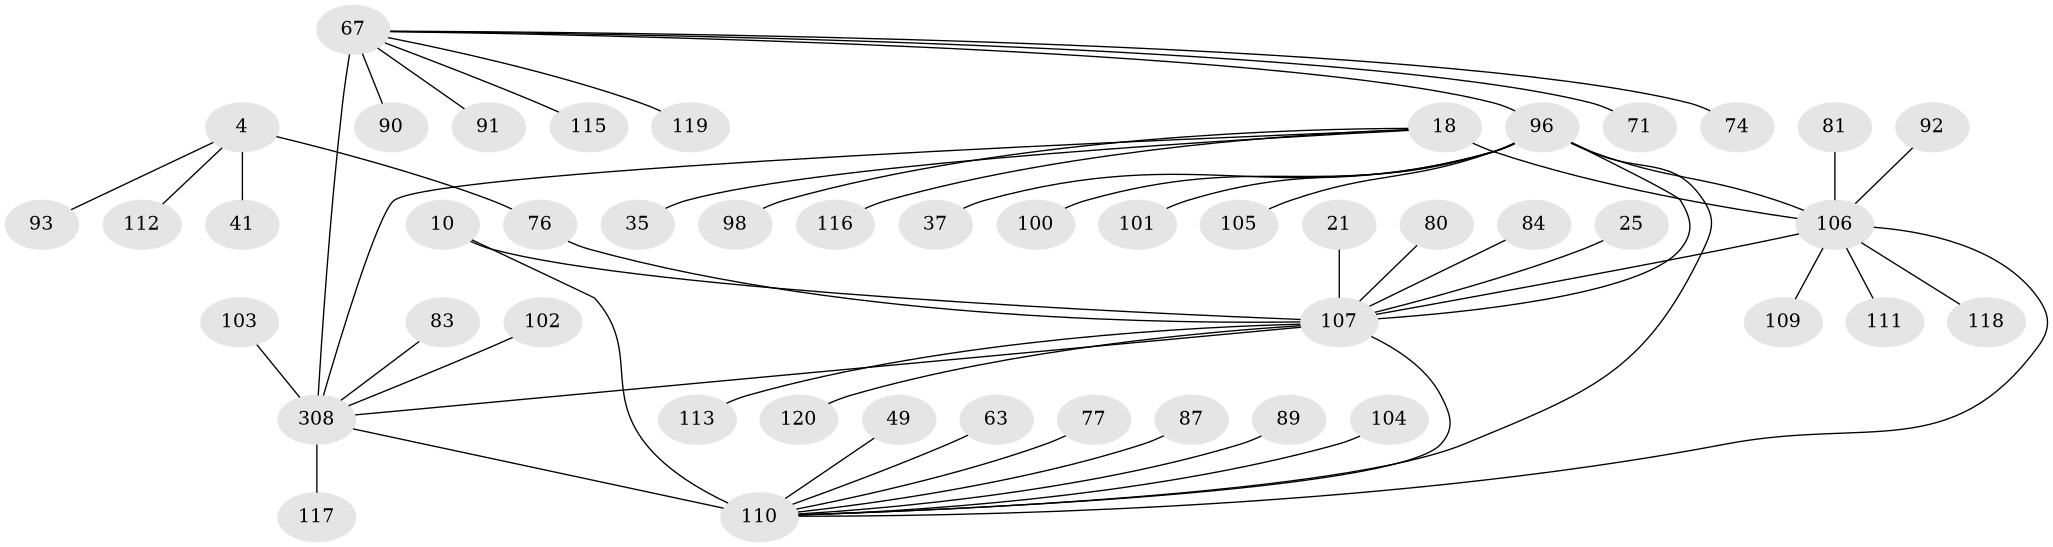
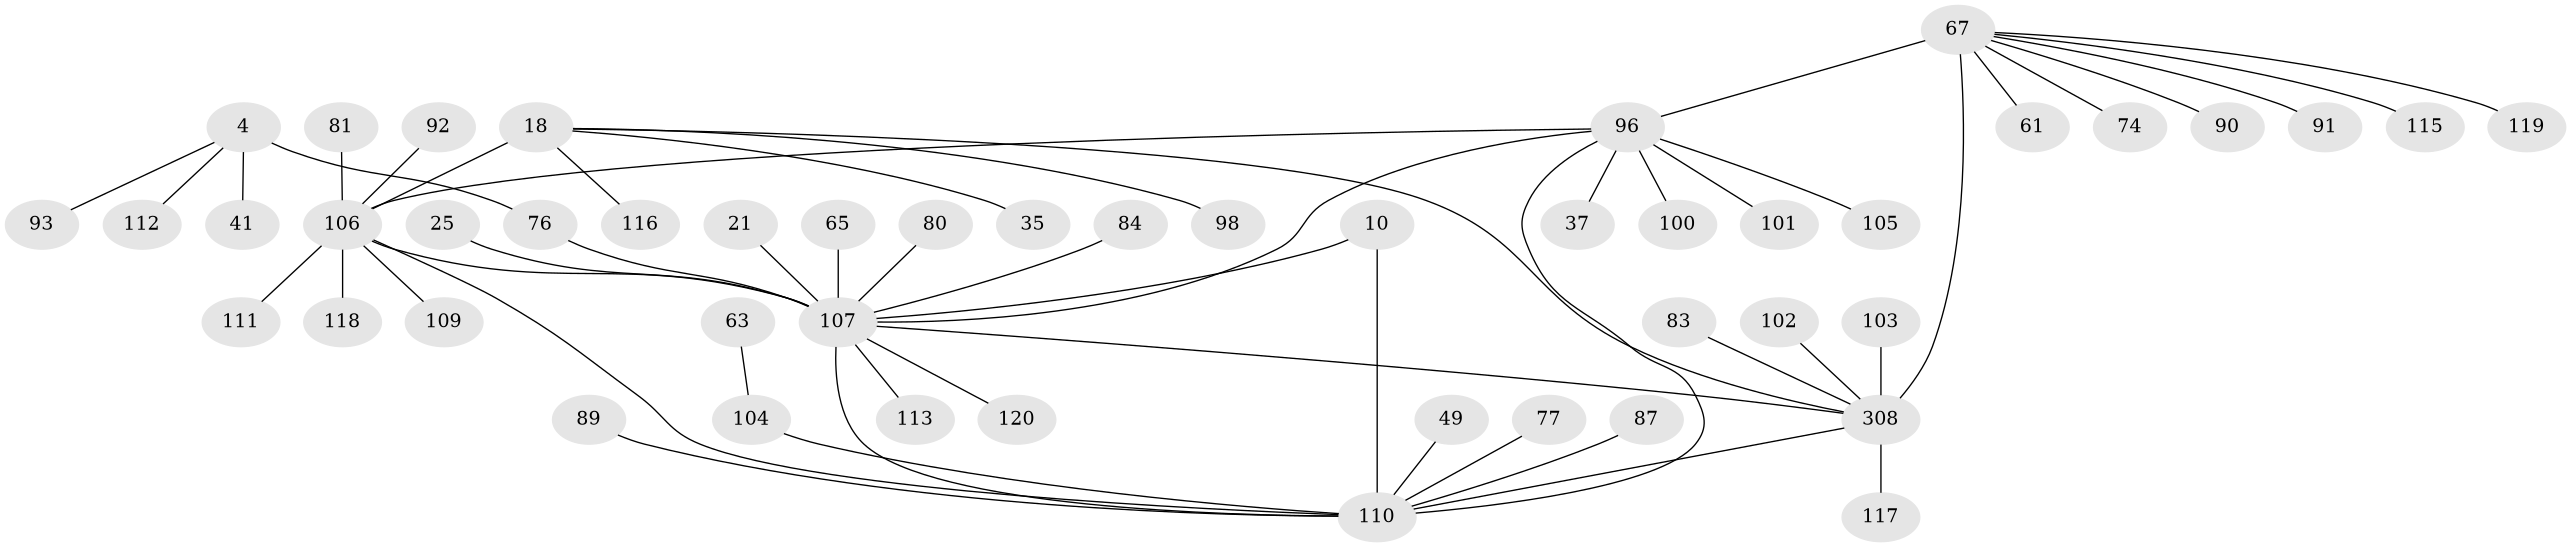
node "71": label "71" -> "61"
node "65": added
edge "63" -- "110": now "63" -- "104"
